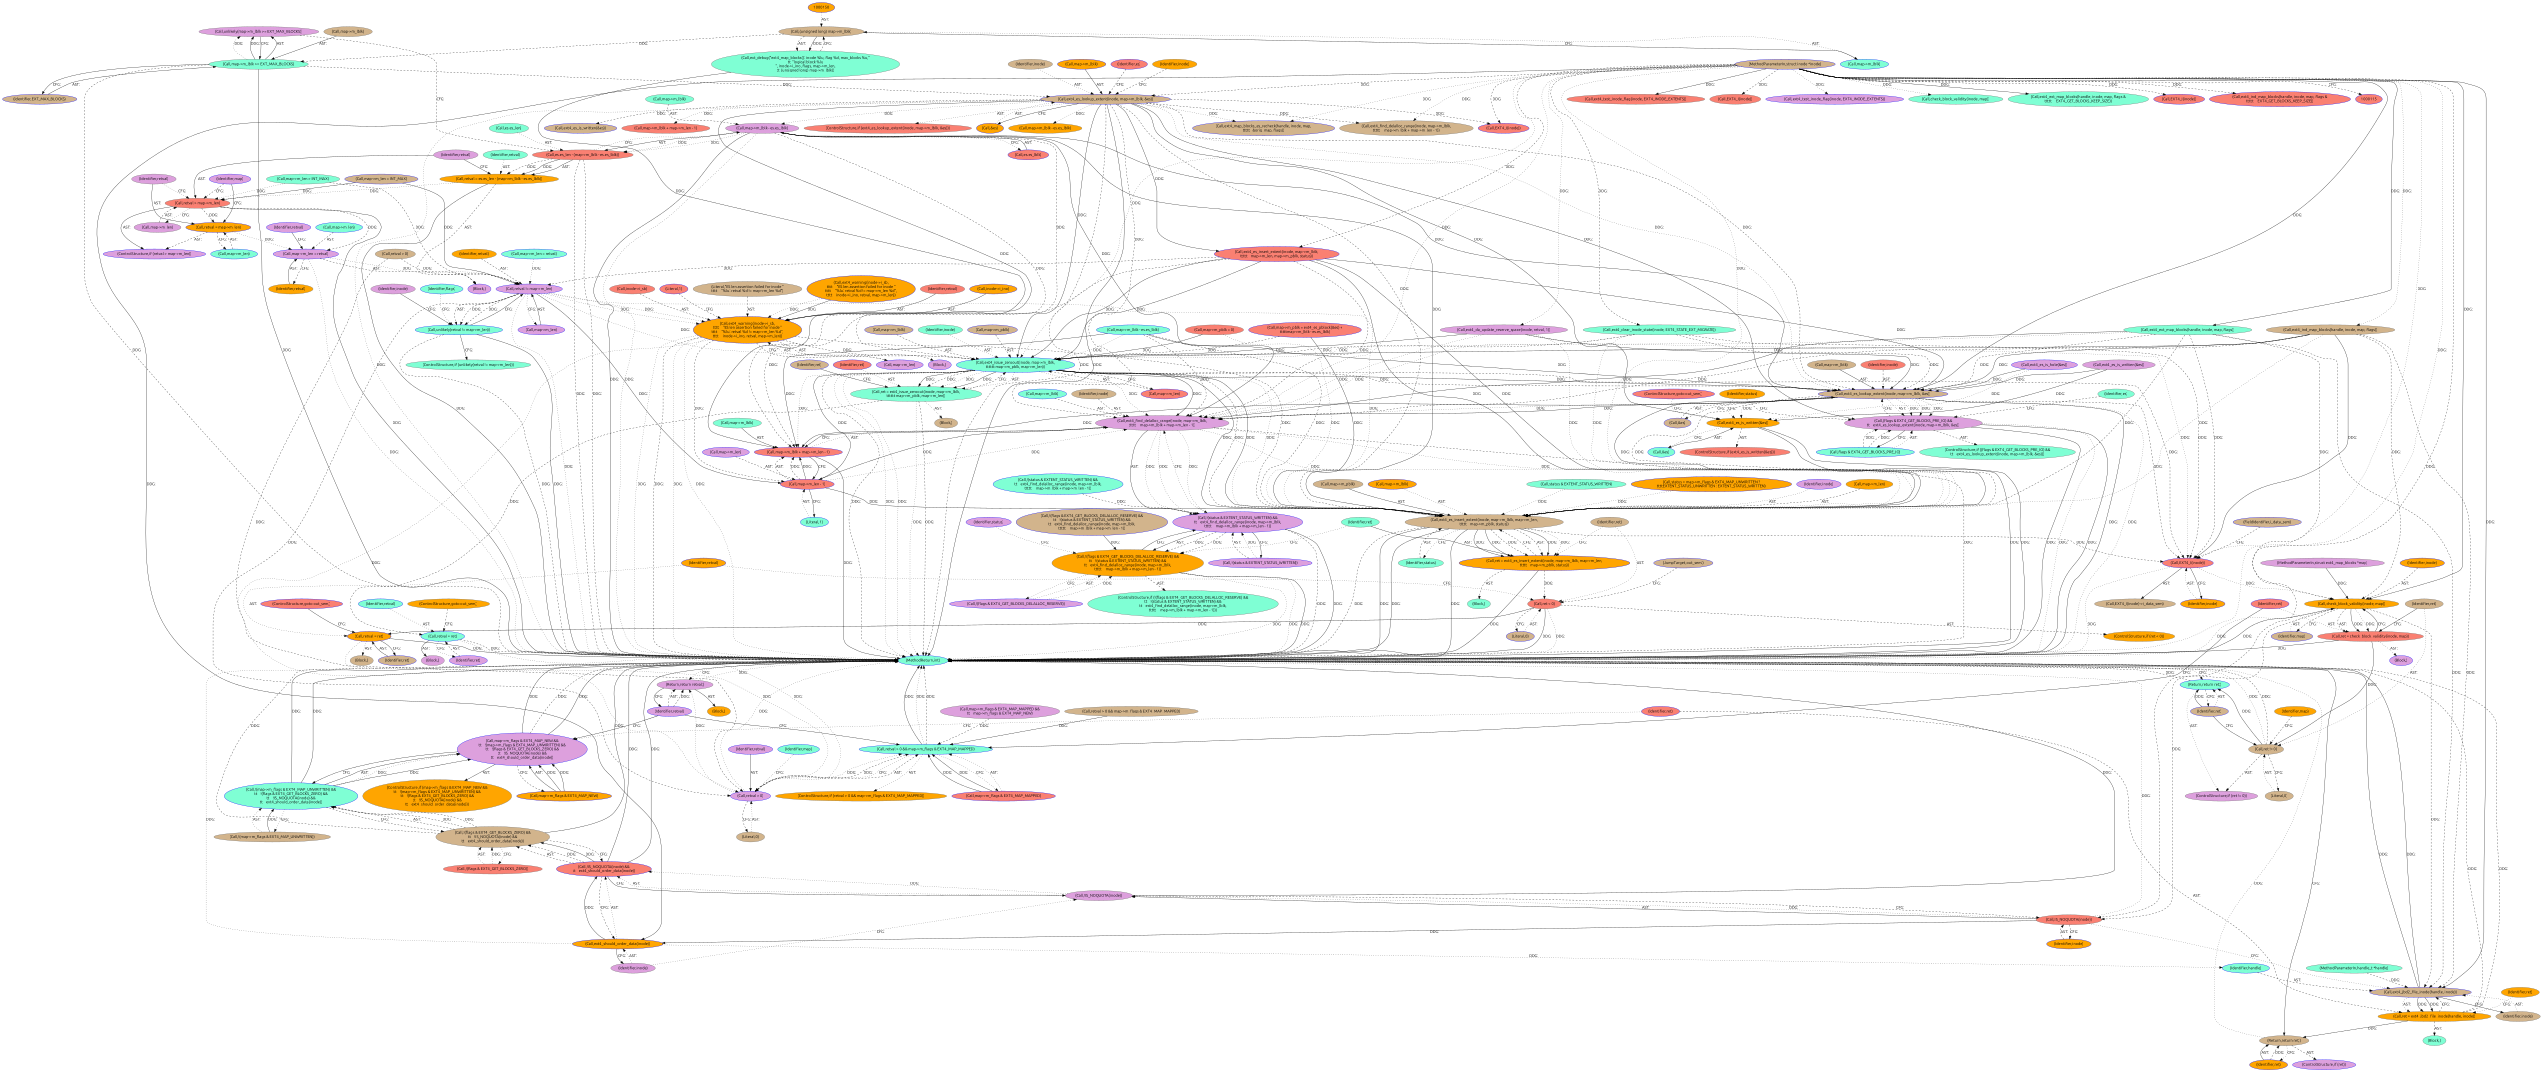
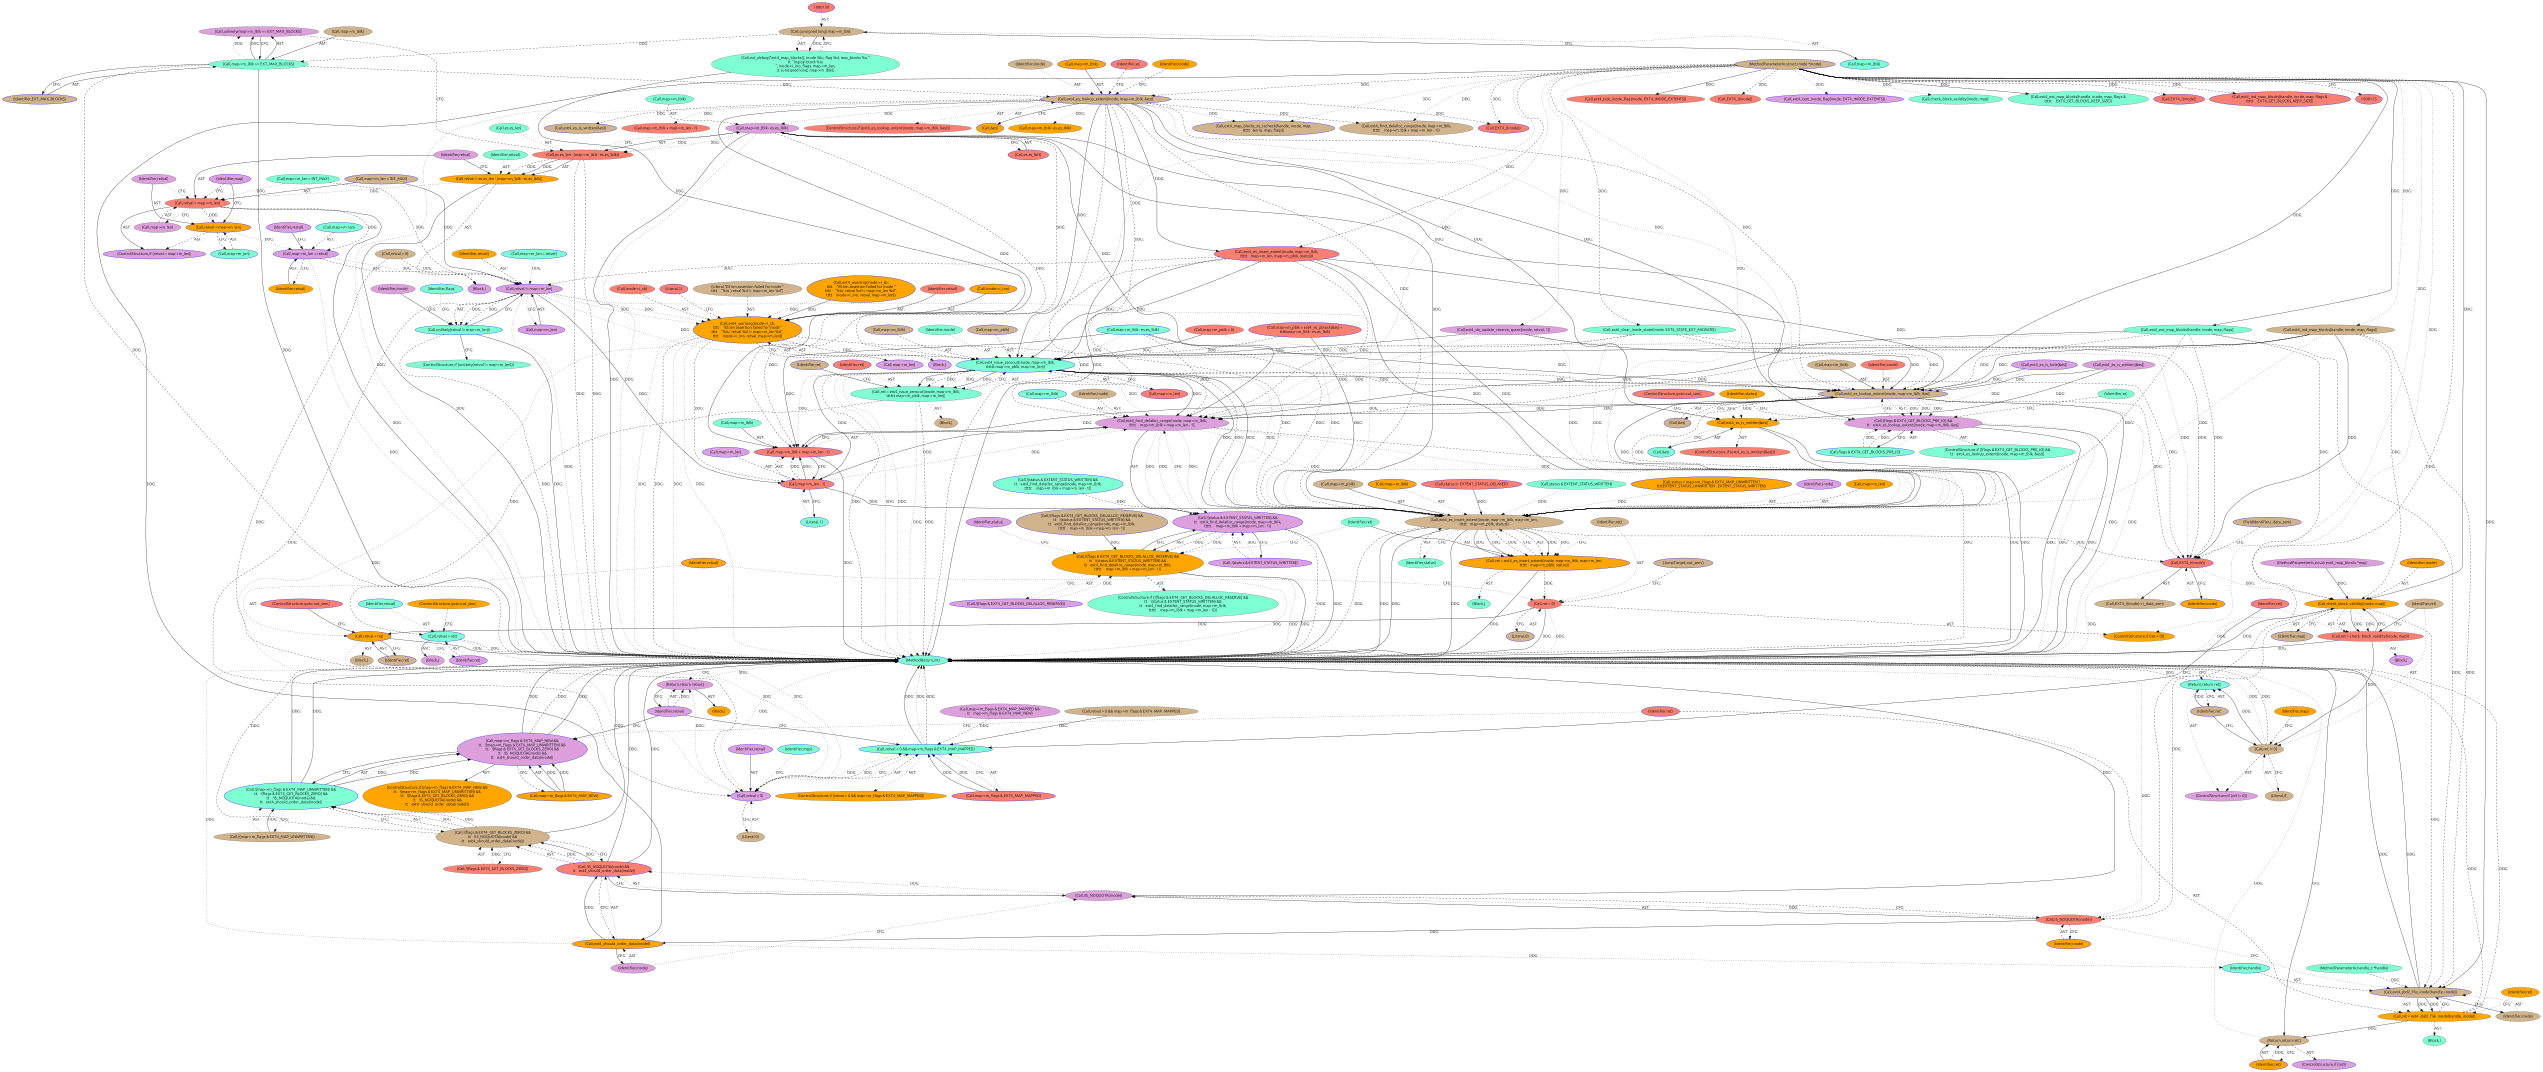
node "1000150": fillcolor orange -> salmon
edge "(Call,map->m_len = INT_MAX)" -> "(Call,retval > map->m_len)": label "DDG: " -> "AST: "
node "(Call,status |= EXTENT_STATUS_DELAYED)": added
edge "(MethodParameterIn,struct inode *inode)" -> "(MethodReturn,int)": now "(MethodParameterIn,struct inode *inode)" -> "(ControlStructure,if (ret < 0))"
